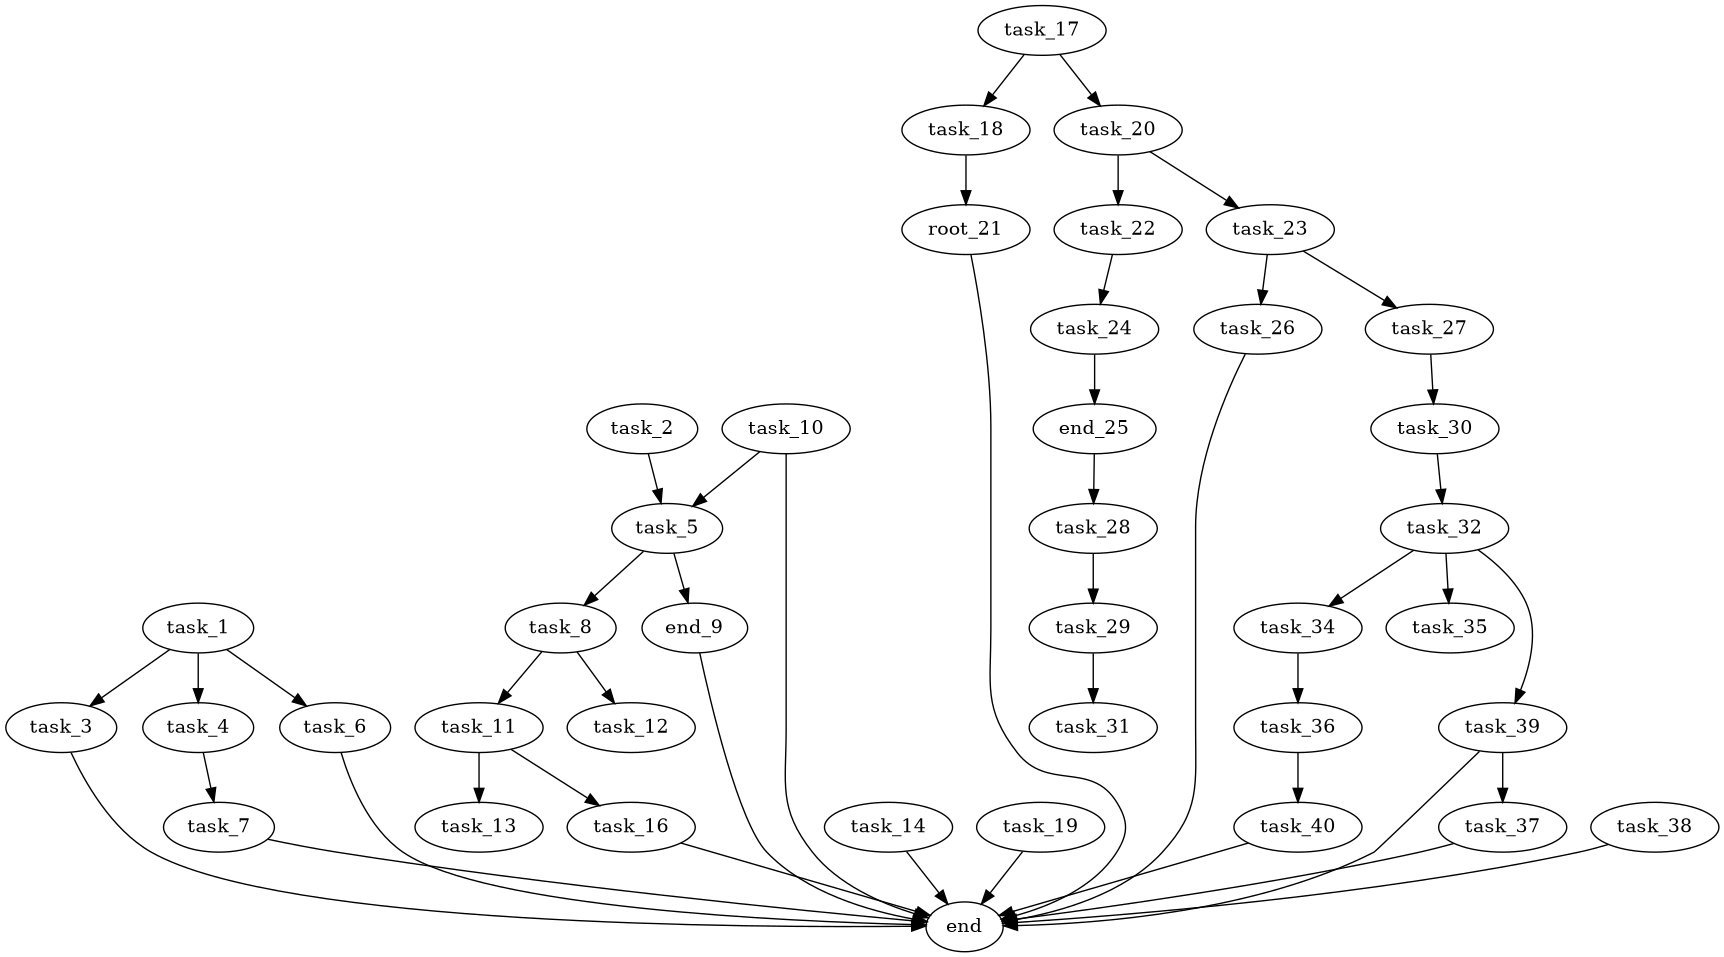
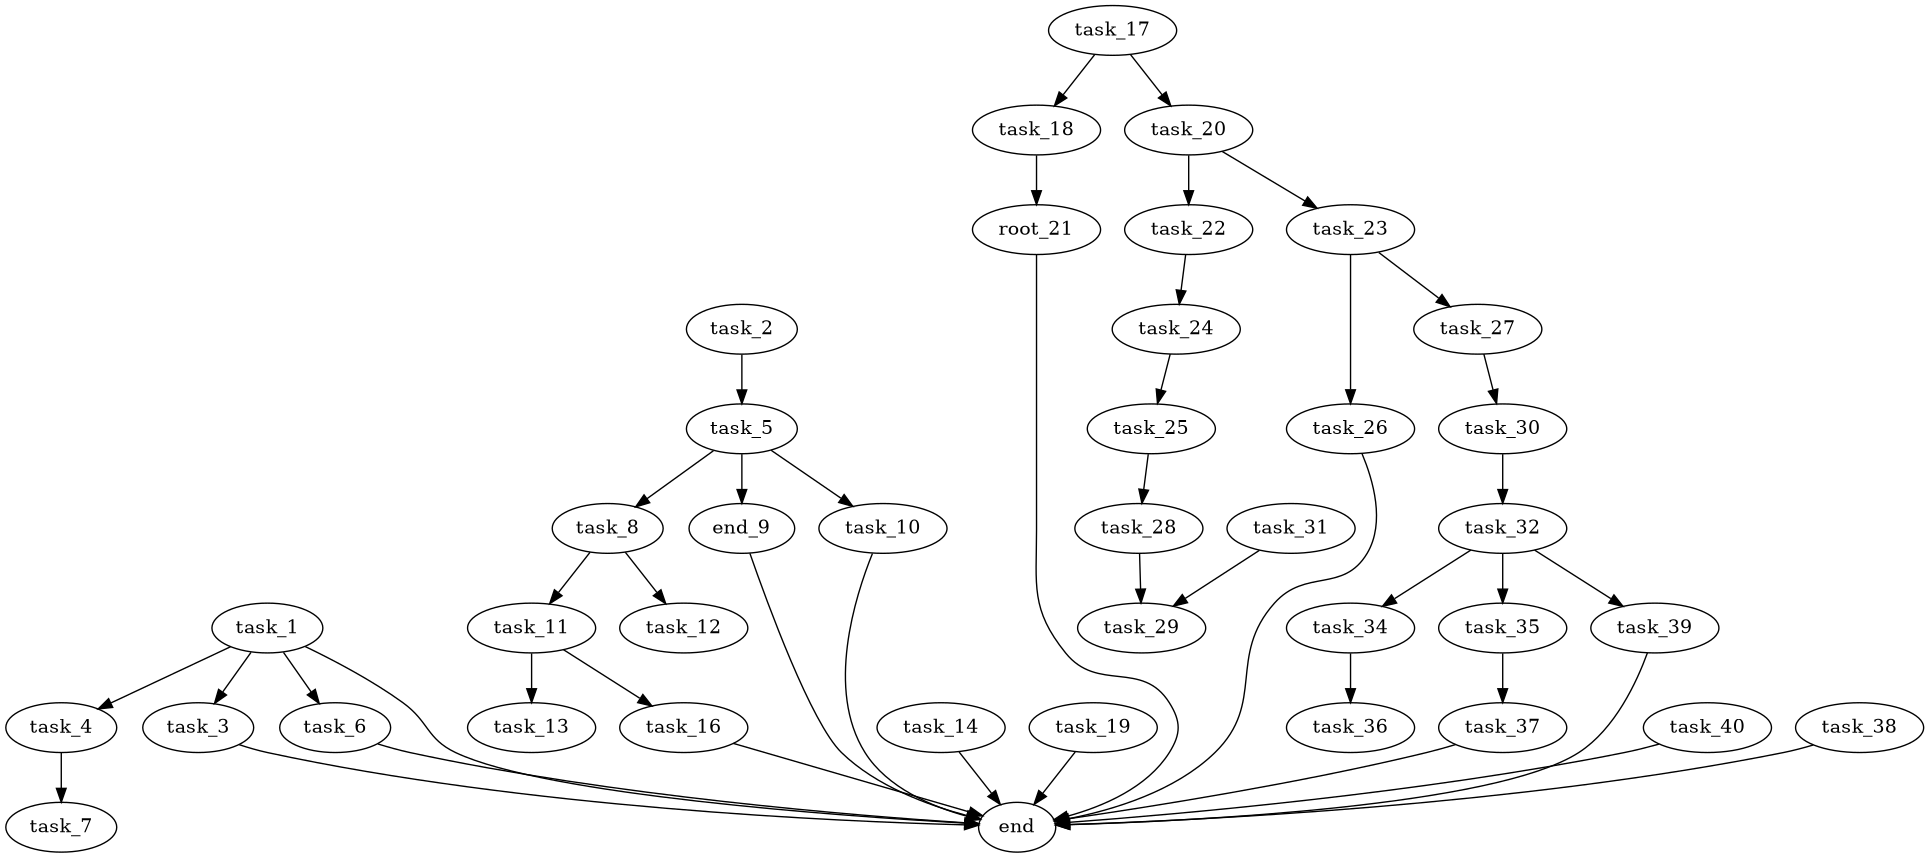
node "end_25": label "end_25" -> "task_25"
edge "task_10" -> "task_5": reversed
edge "task_29" -> "task_31": reversed
edge "task_36" -> "task_40": removed
edge "task_39" -> "task_37": now "task_35" -> "task_37"
edge "task_7" -> "end": now "task_1" -> "end"
